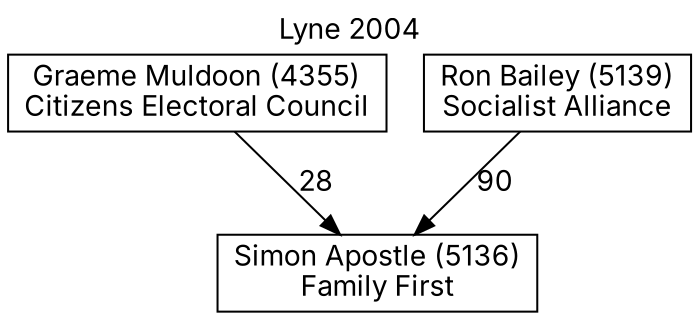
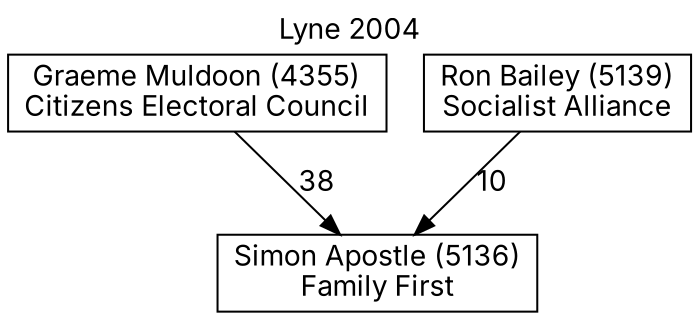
edge "Graeme Muldoon (4355) Citizens Electoral Council" -> "Simon Apostle (5136) Family First": label "28" -> "38"
edge "Ron Bailey (5139) Socialist Alliance" -> "Simon Apostle (5136) Family First": label "90" -> "10"
